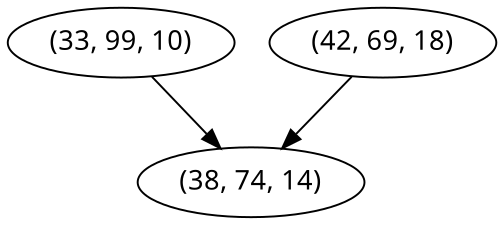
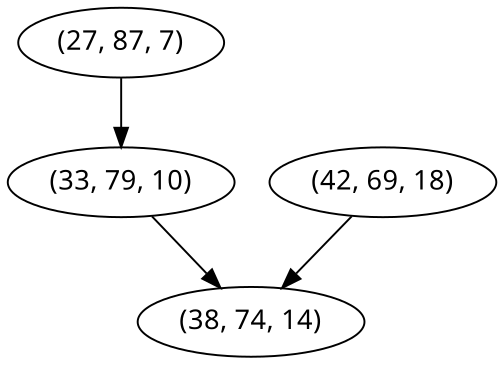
node "(27, 87, 7)": added
node "(33, 99, 10)": label "(33, 99, 10)" -> "(33, 79, 10)"
